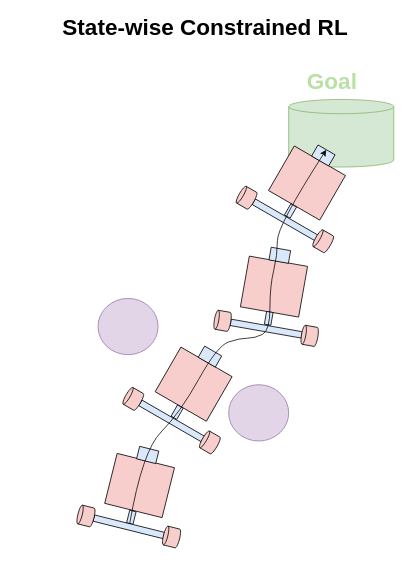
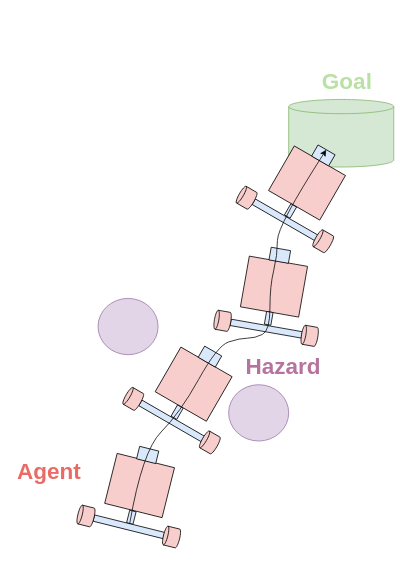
node "State-wise Constrained RL": removed
node "Goal": moved (332, 81) -> (347, 81)
node "Hazard": added
node "Agent": added
